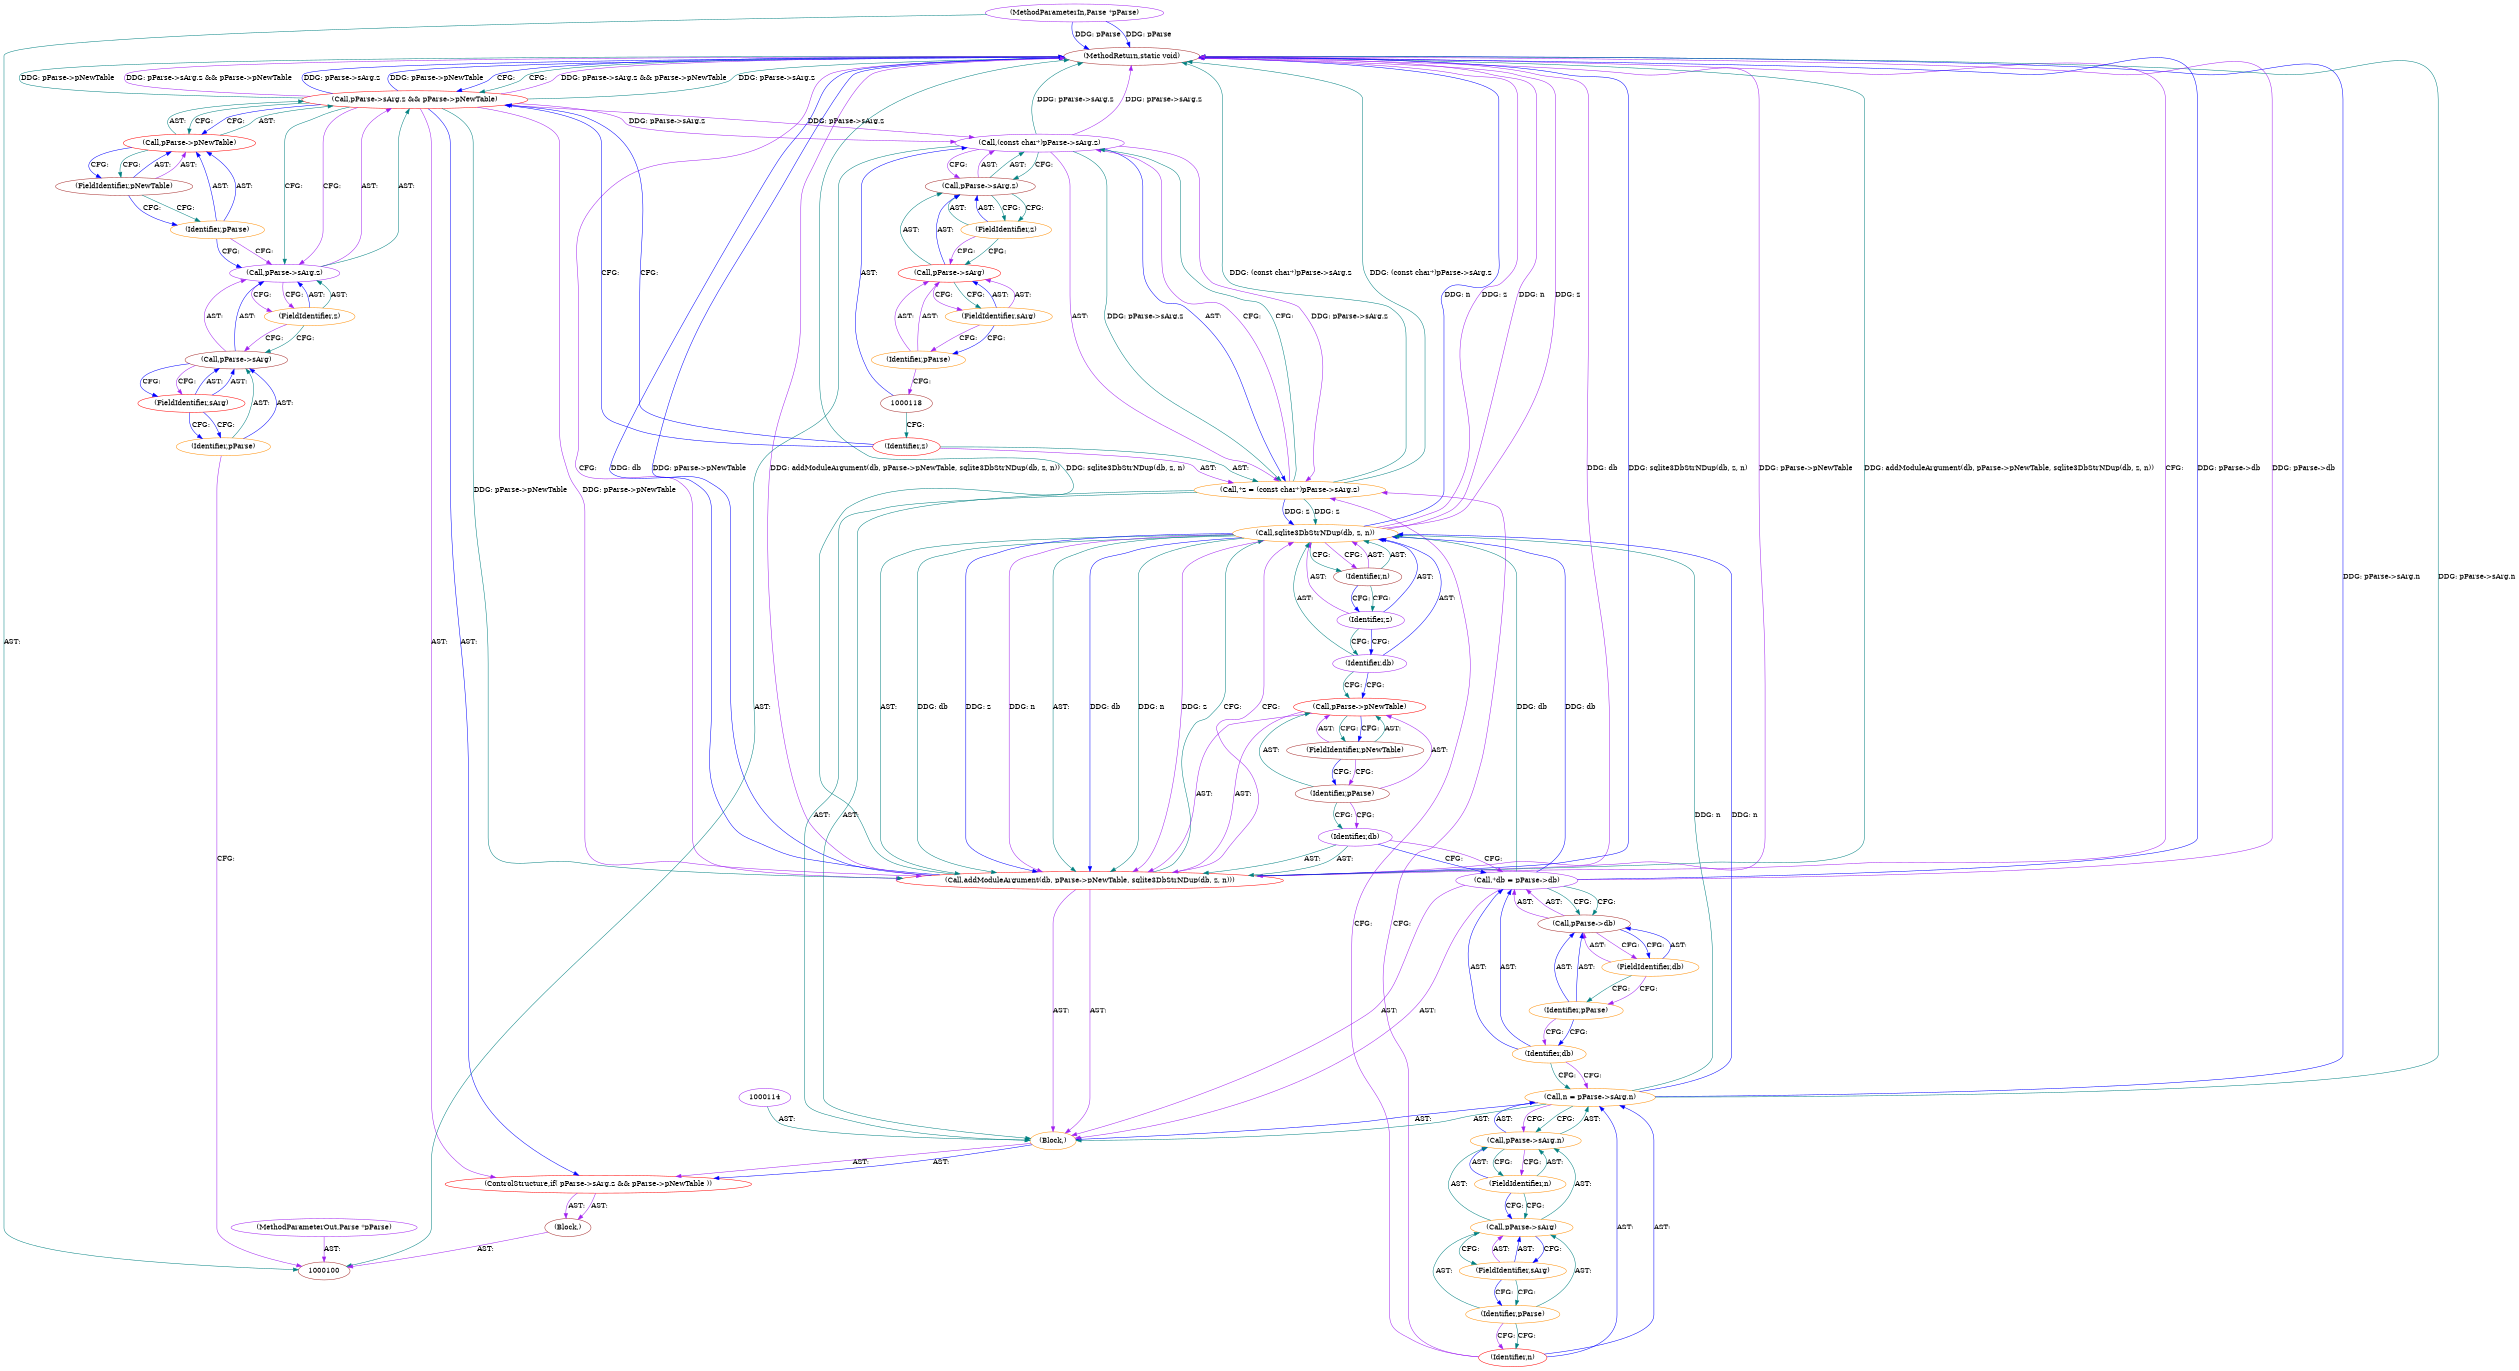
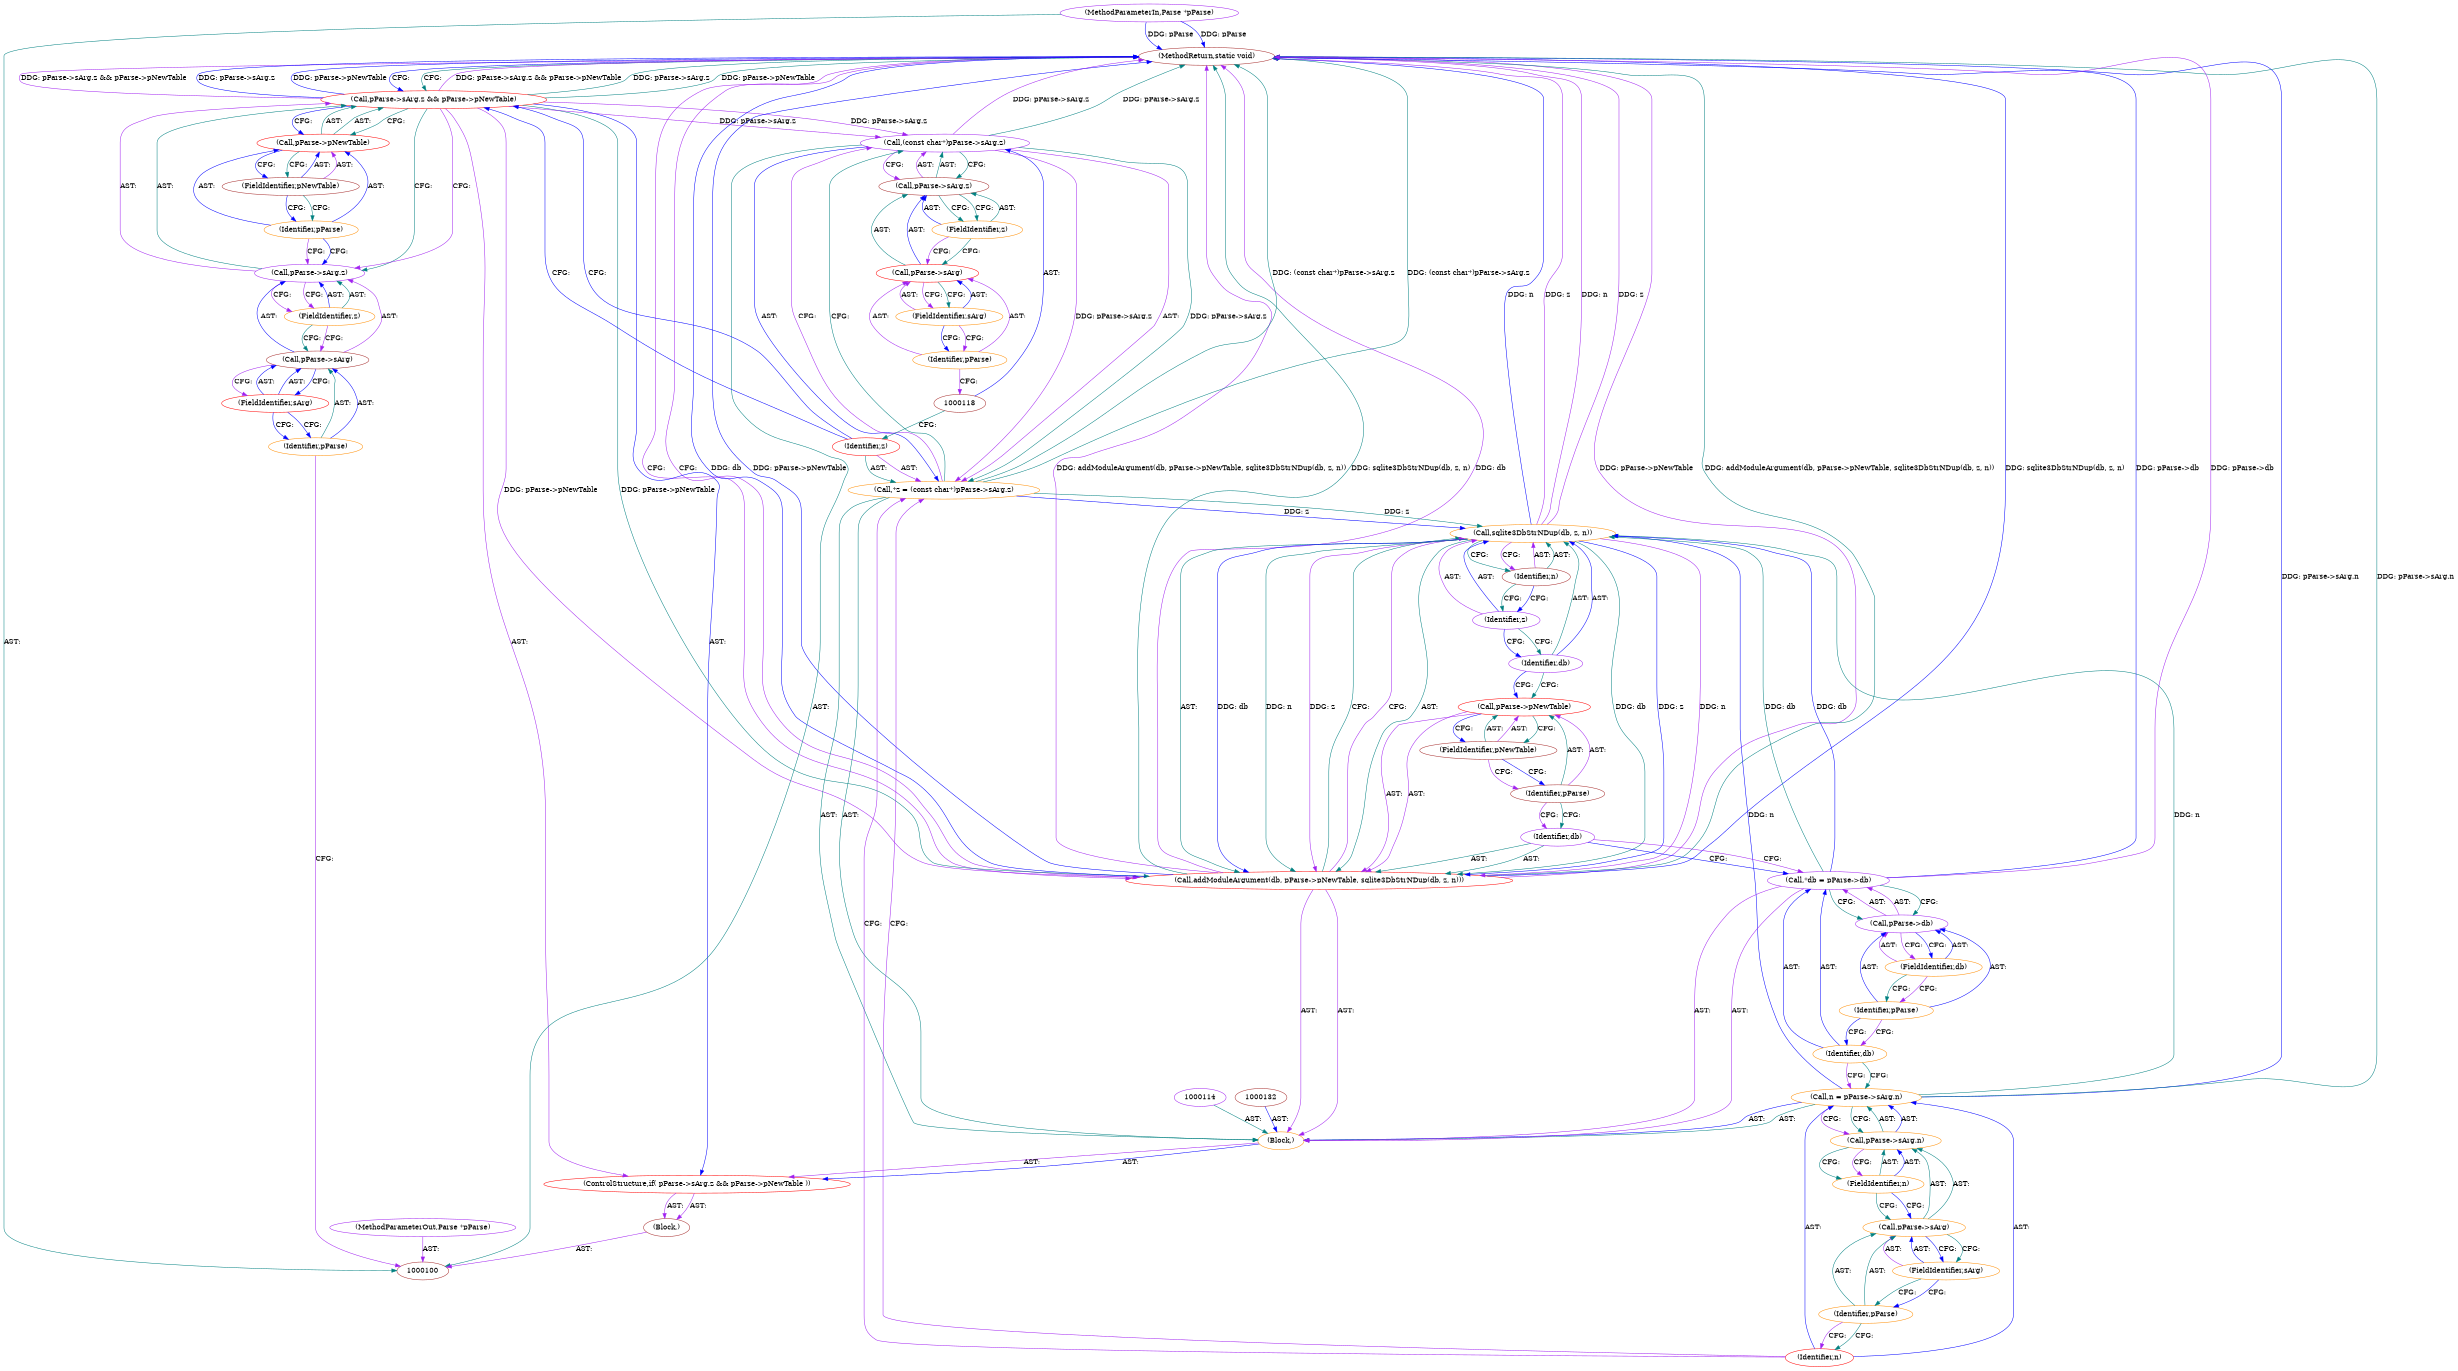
node "(Call,pParse->db)": color brown -> purple
node "1000132": added
